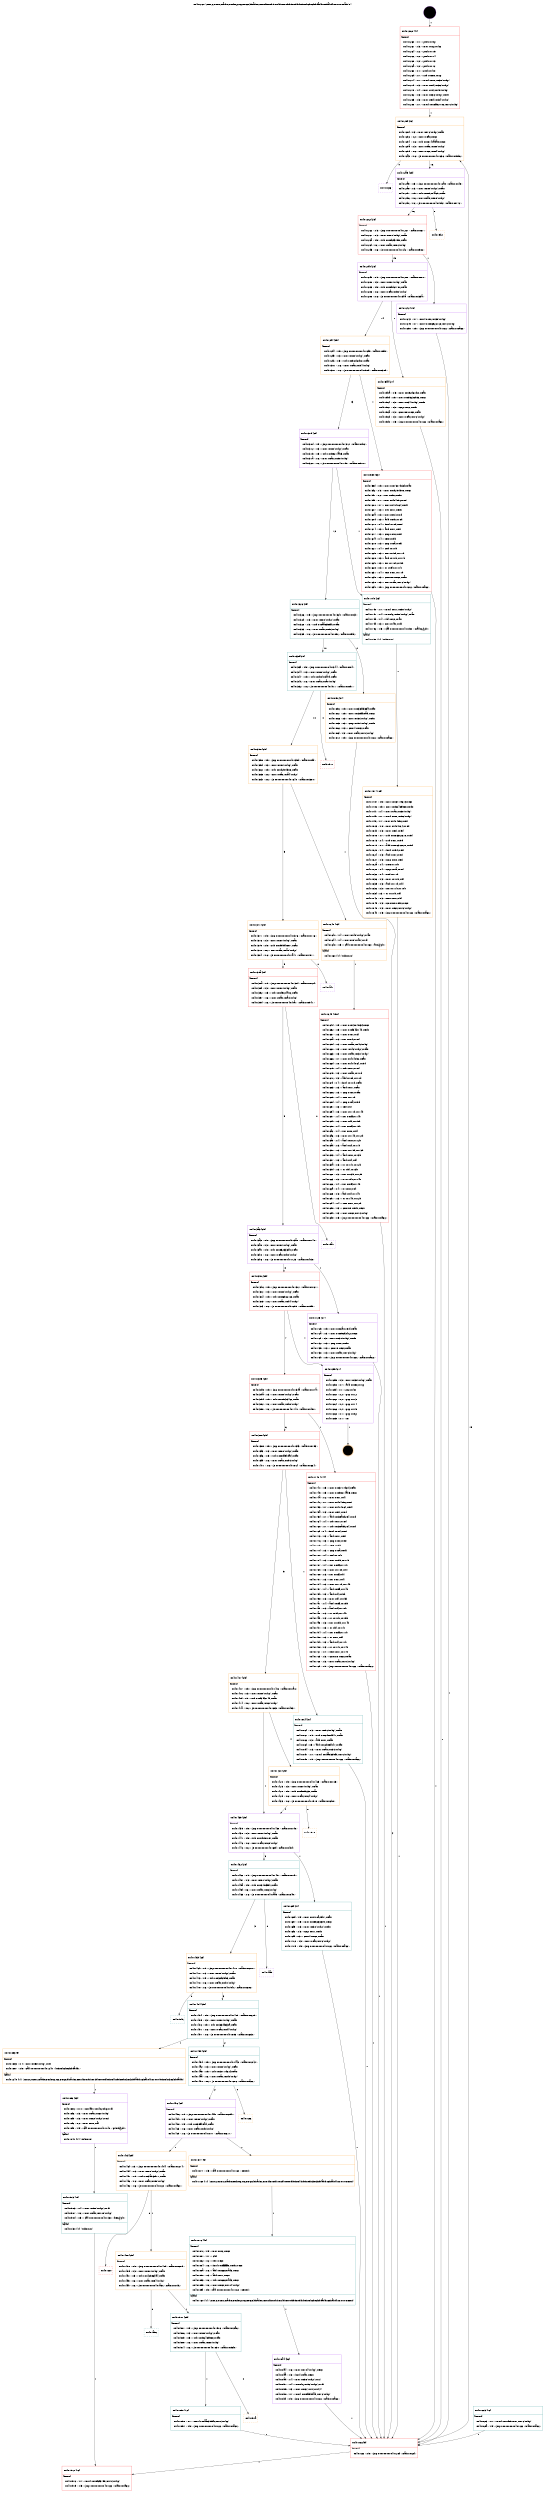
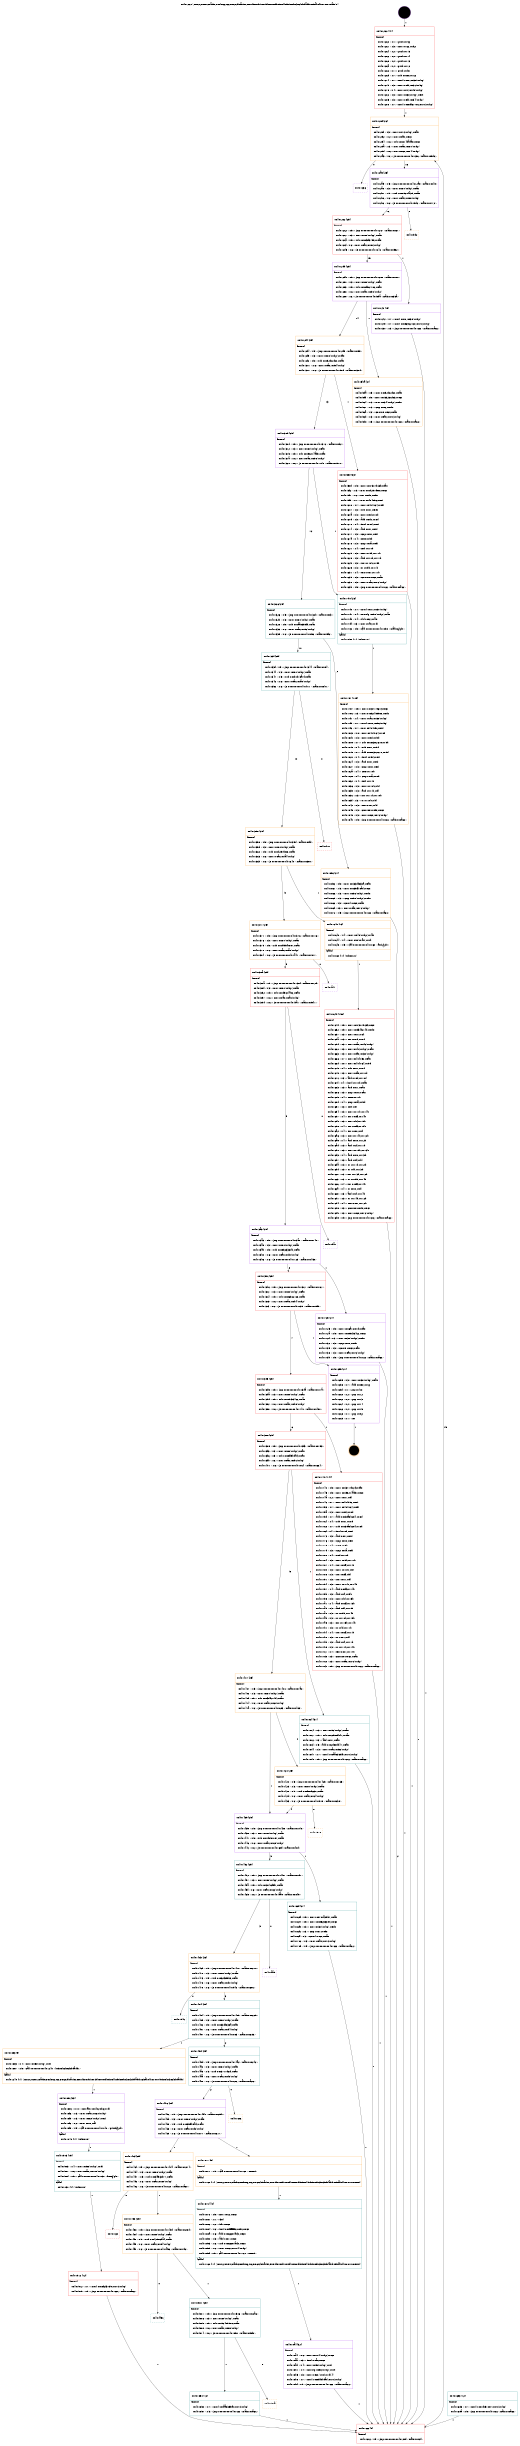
edge "0x401ccc [5]" -> "0x401912 [12]": reversed
